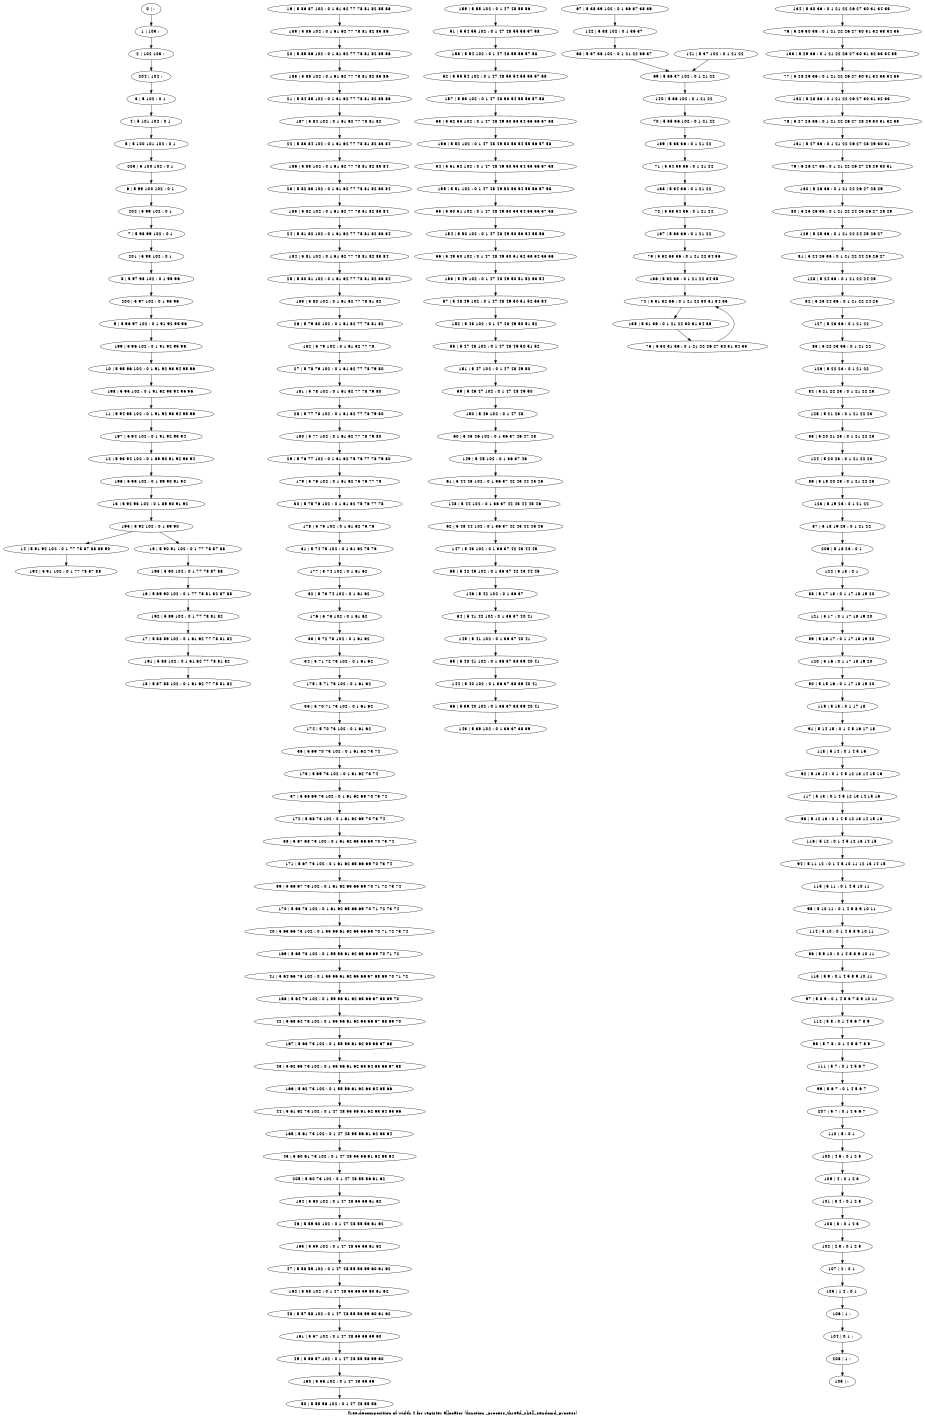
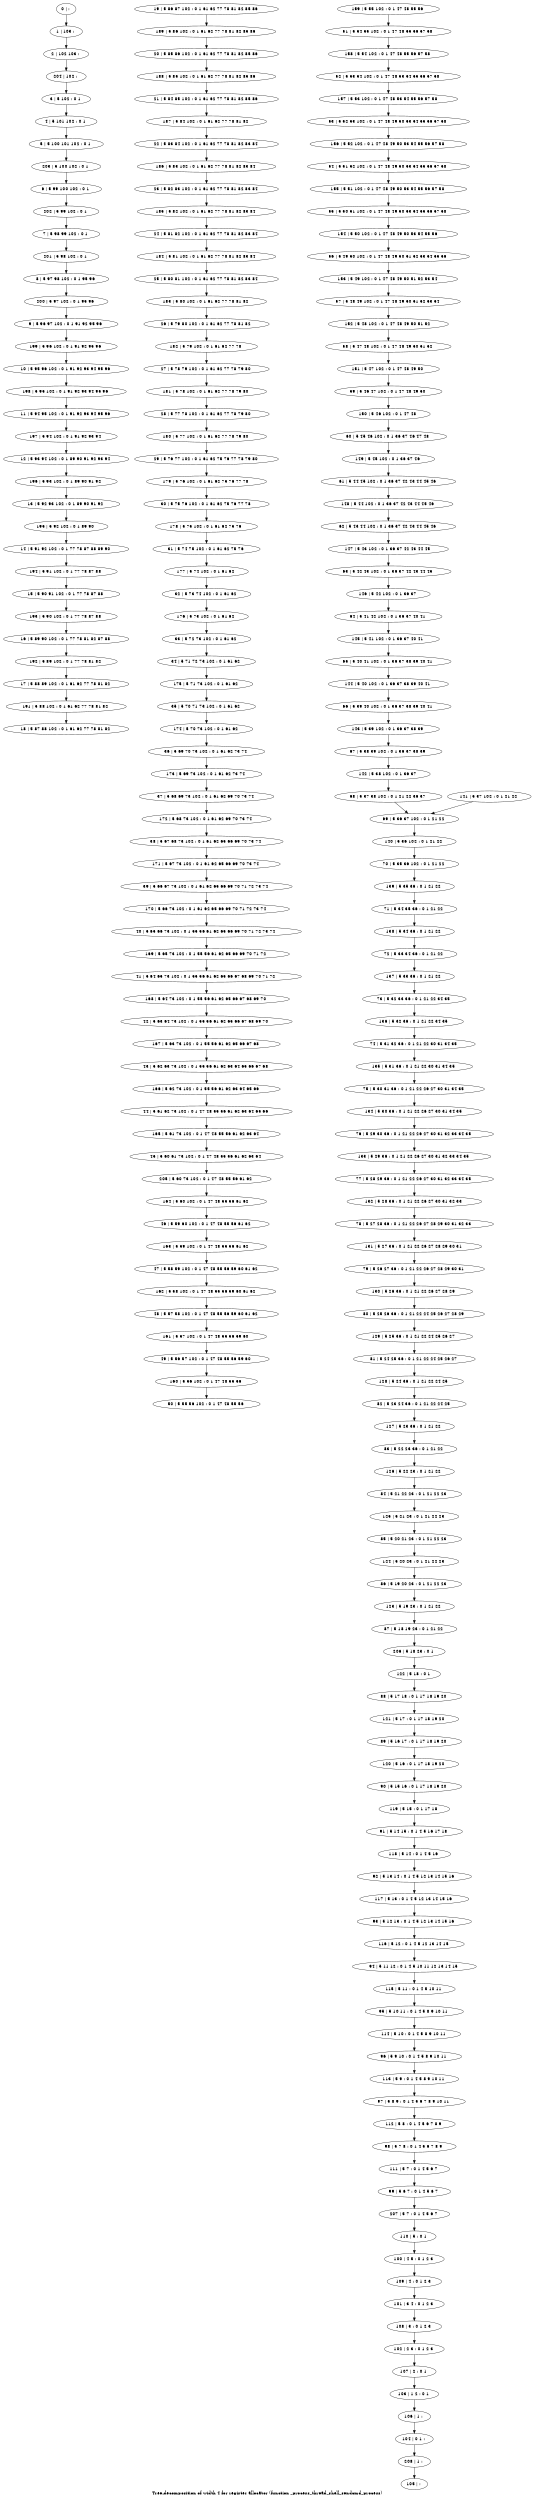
edge "75 | 5 30 31 36 : 0 1 21 22 26 27 30 31 34 35" -> "74 | 5 31 32 36 : 0 1 21 22 30 31 34 35": now "75 | 5 30 31 36 : 0 1 21 22 26 27 30 31 34 35" -> "134 | 5 30 36 : 0 1 21 22 26 27 30 31 34 35"
edge "195 | 5 92 102 : 0 1 89 90" -> "15 | 5 90 91 102 : 0 1 77 78 87 88": now "194 | 5 91 102 : 0 1 77 78 87 88" -> "15 | 5 90 91 102 : 0 1 77 78 87 88"
edge "143 | 5 39 102 : 0 1 36 37 38 39" -> "67 | 5 38 39 102 : 0 1 36 37 38 39": added
